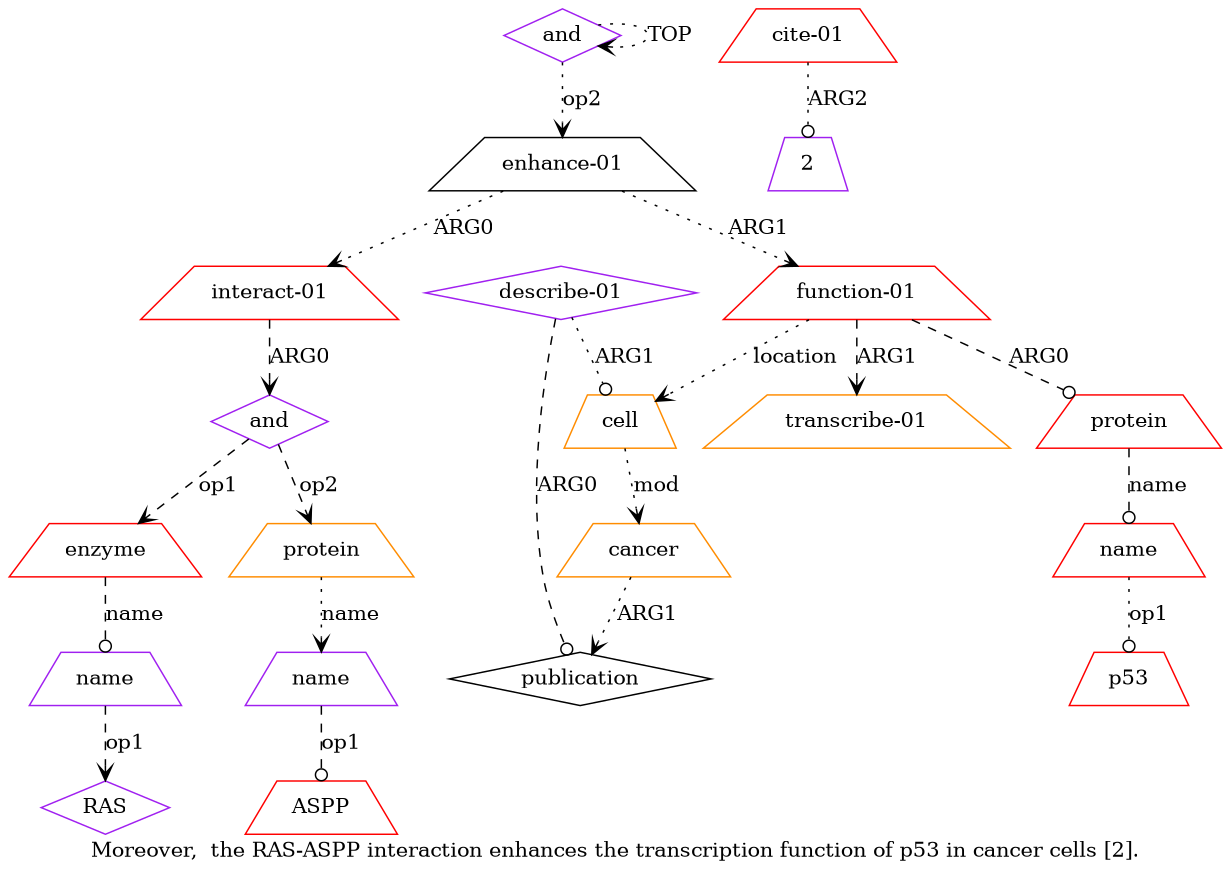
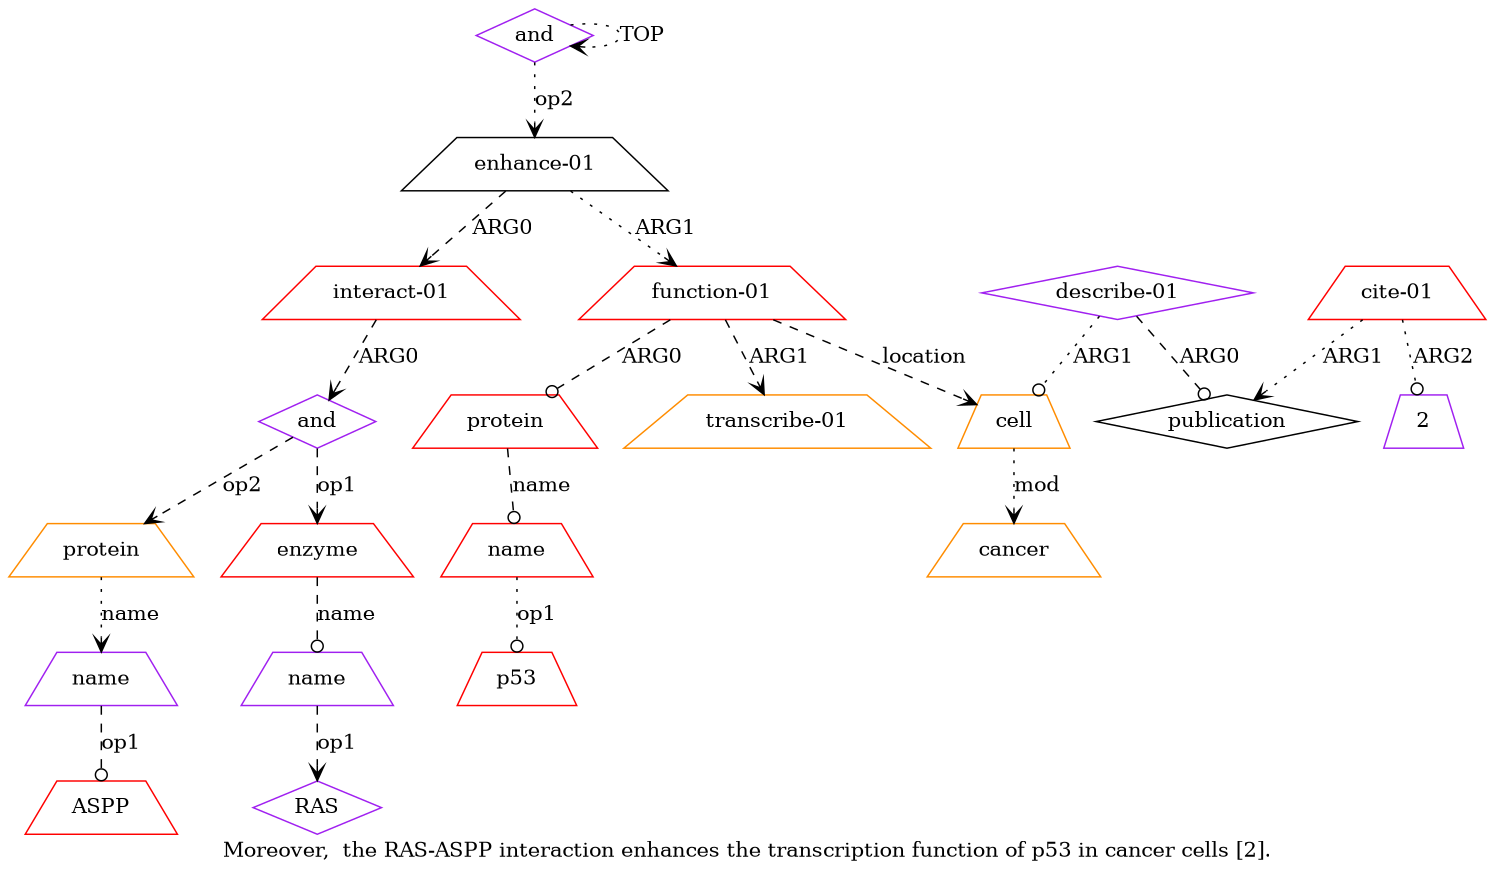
edge "enhance-01" -> "interact-01": style dotted -> dashed
edge "function-01" -> "cell": style dotted -> dashed
edge "cancer" -> "publication": now "cite-01" -> "publication"
